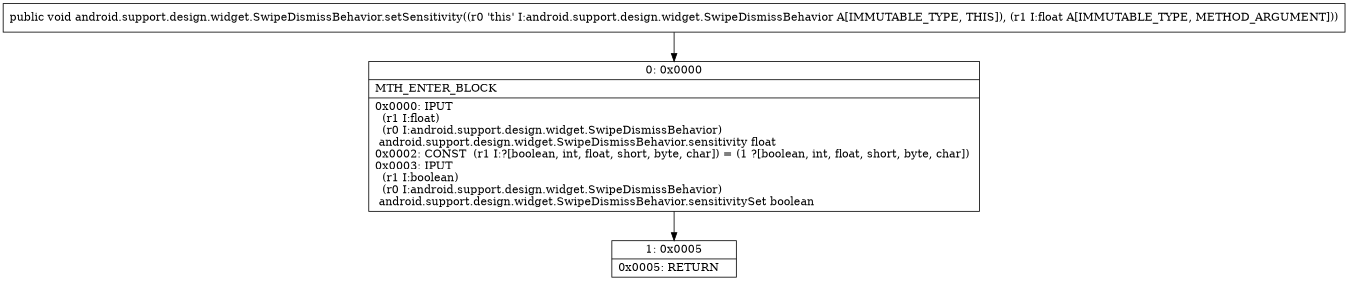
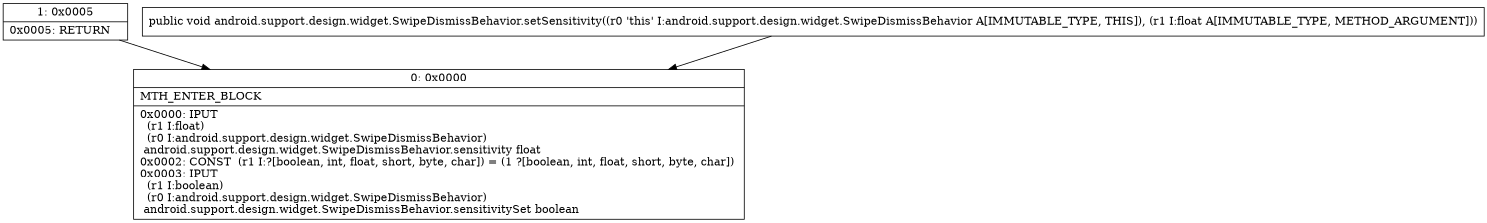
edge "0: 0x0000" -> "1: 0x0005": reversed
